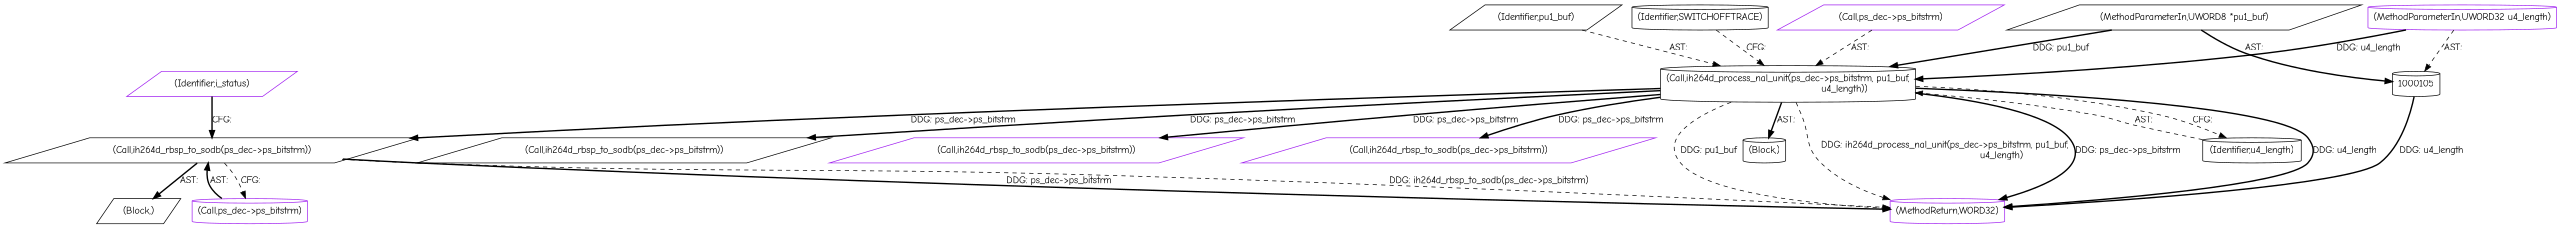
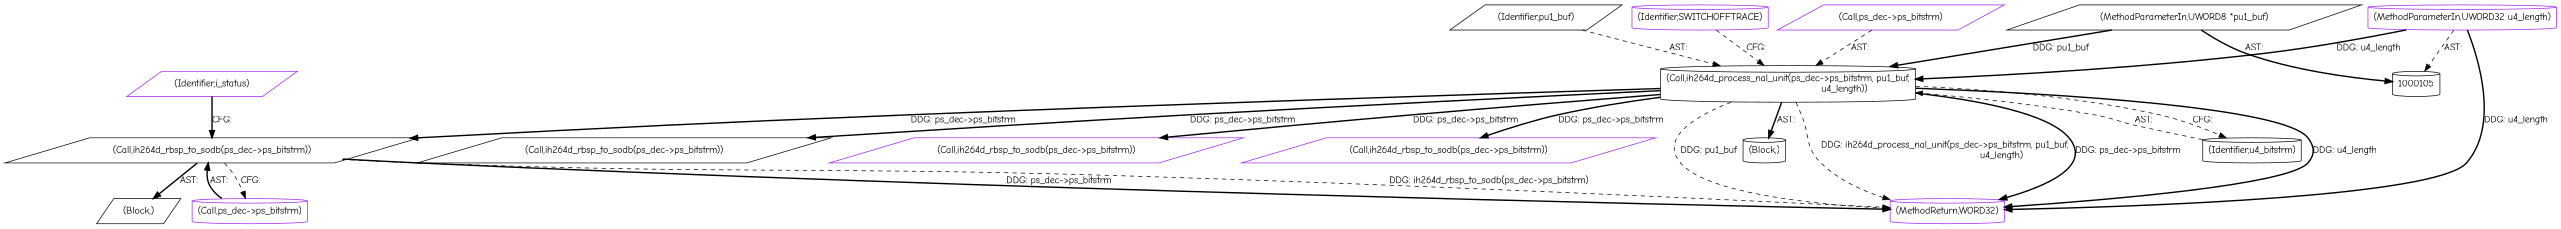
node "(Identifier,SWITCHOFFTRACE)": color black -> purple
node "(Identifier,u4_length)": label "(Identifier,u4_length)" -> "(Identifier,u4_bitstrm)"
edge "1000105" -> "(MethodReturn,WORD32)": now "(MethodParameterIn,UWORD32 u4_length)" -> "(MethodReturn,WORD32)"
